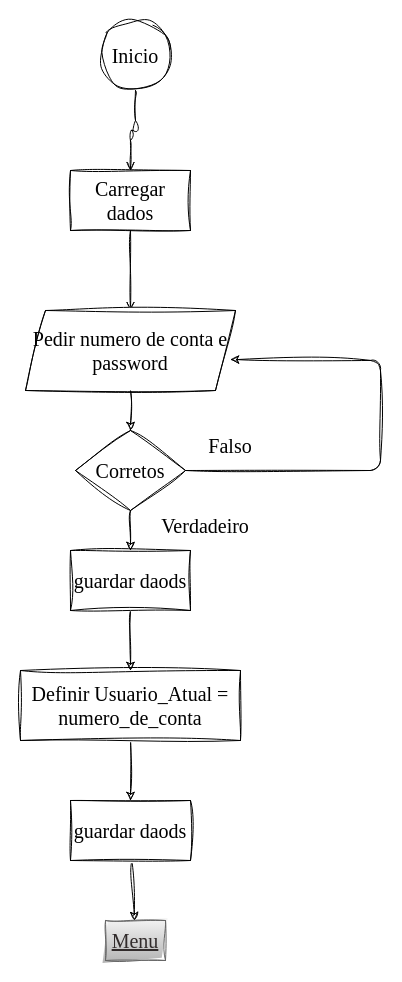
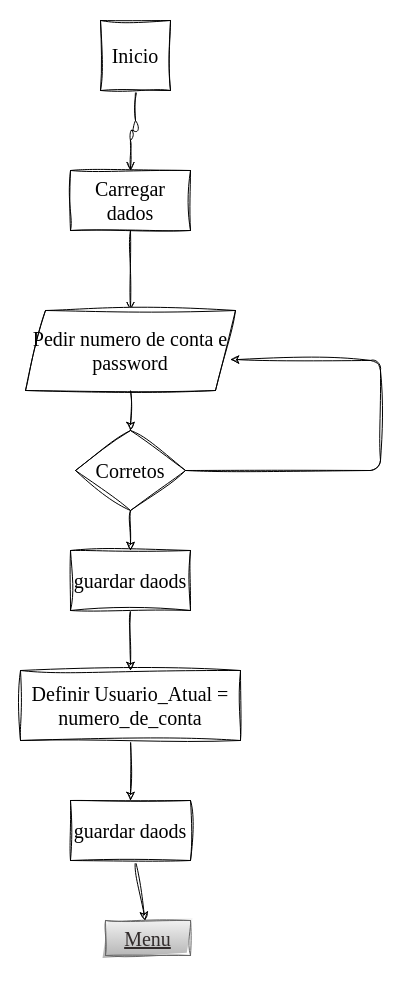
node "Inicio": shape ellipse -> rectangle
node "Falso": removed
node "Verdadeiro": removed
node "Menu": size 60x40 -> 85x35
